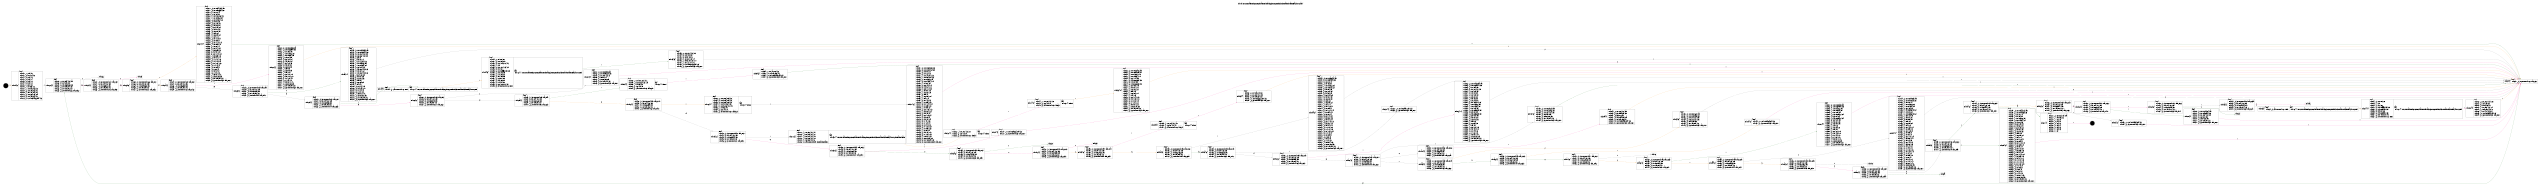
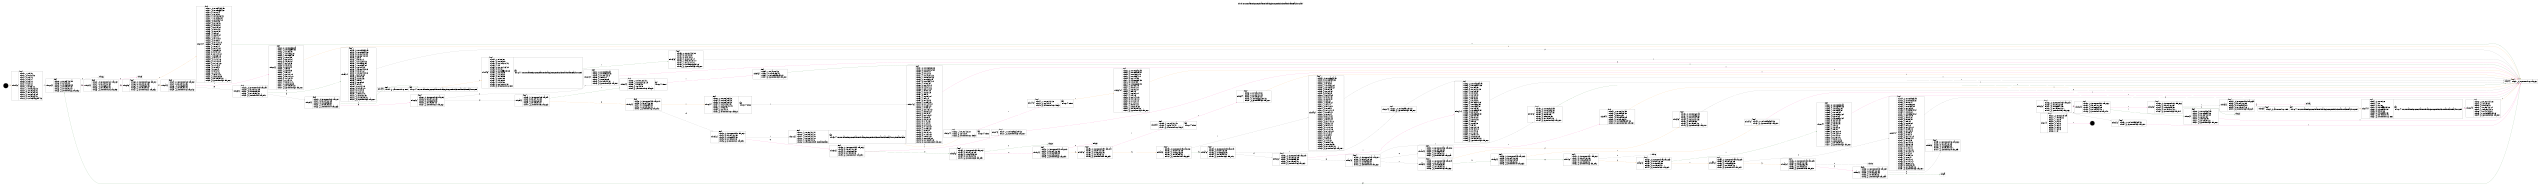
node "0x401b1a [28]": removed
node "0x4021e9 [137]": removed
